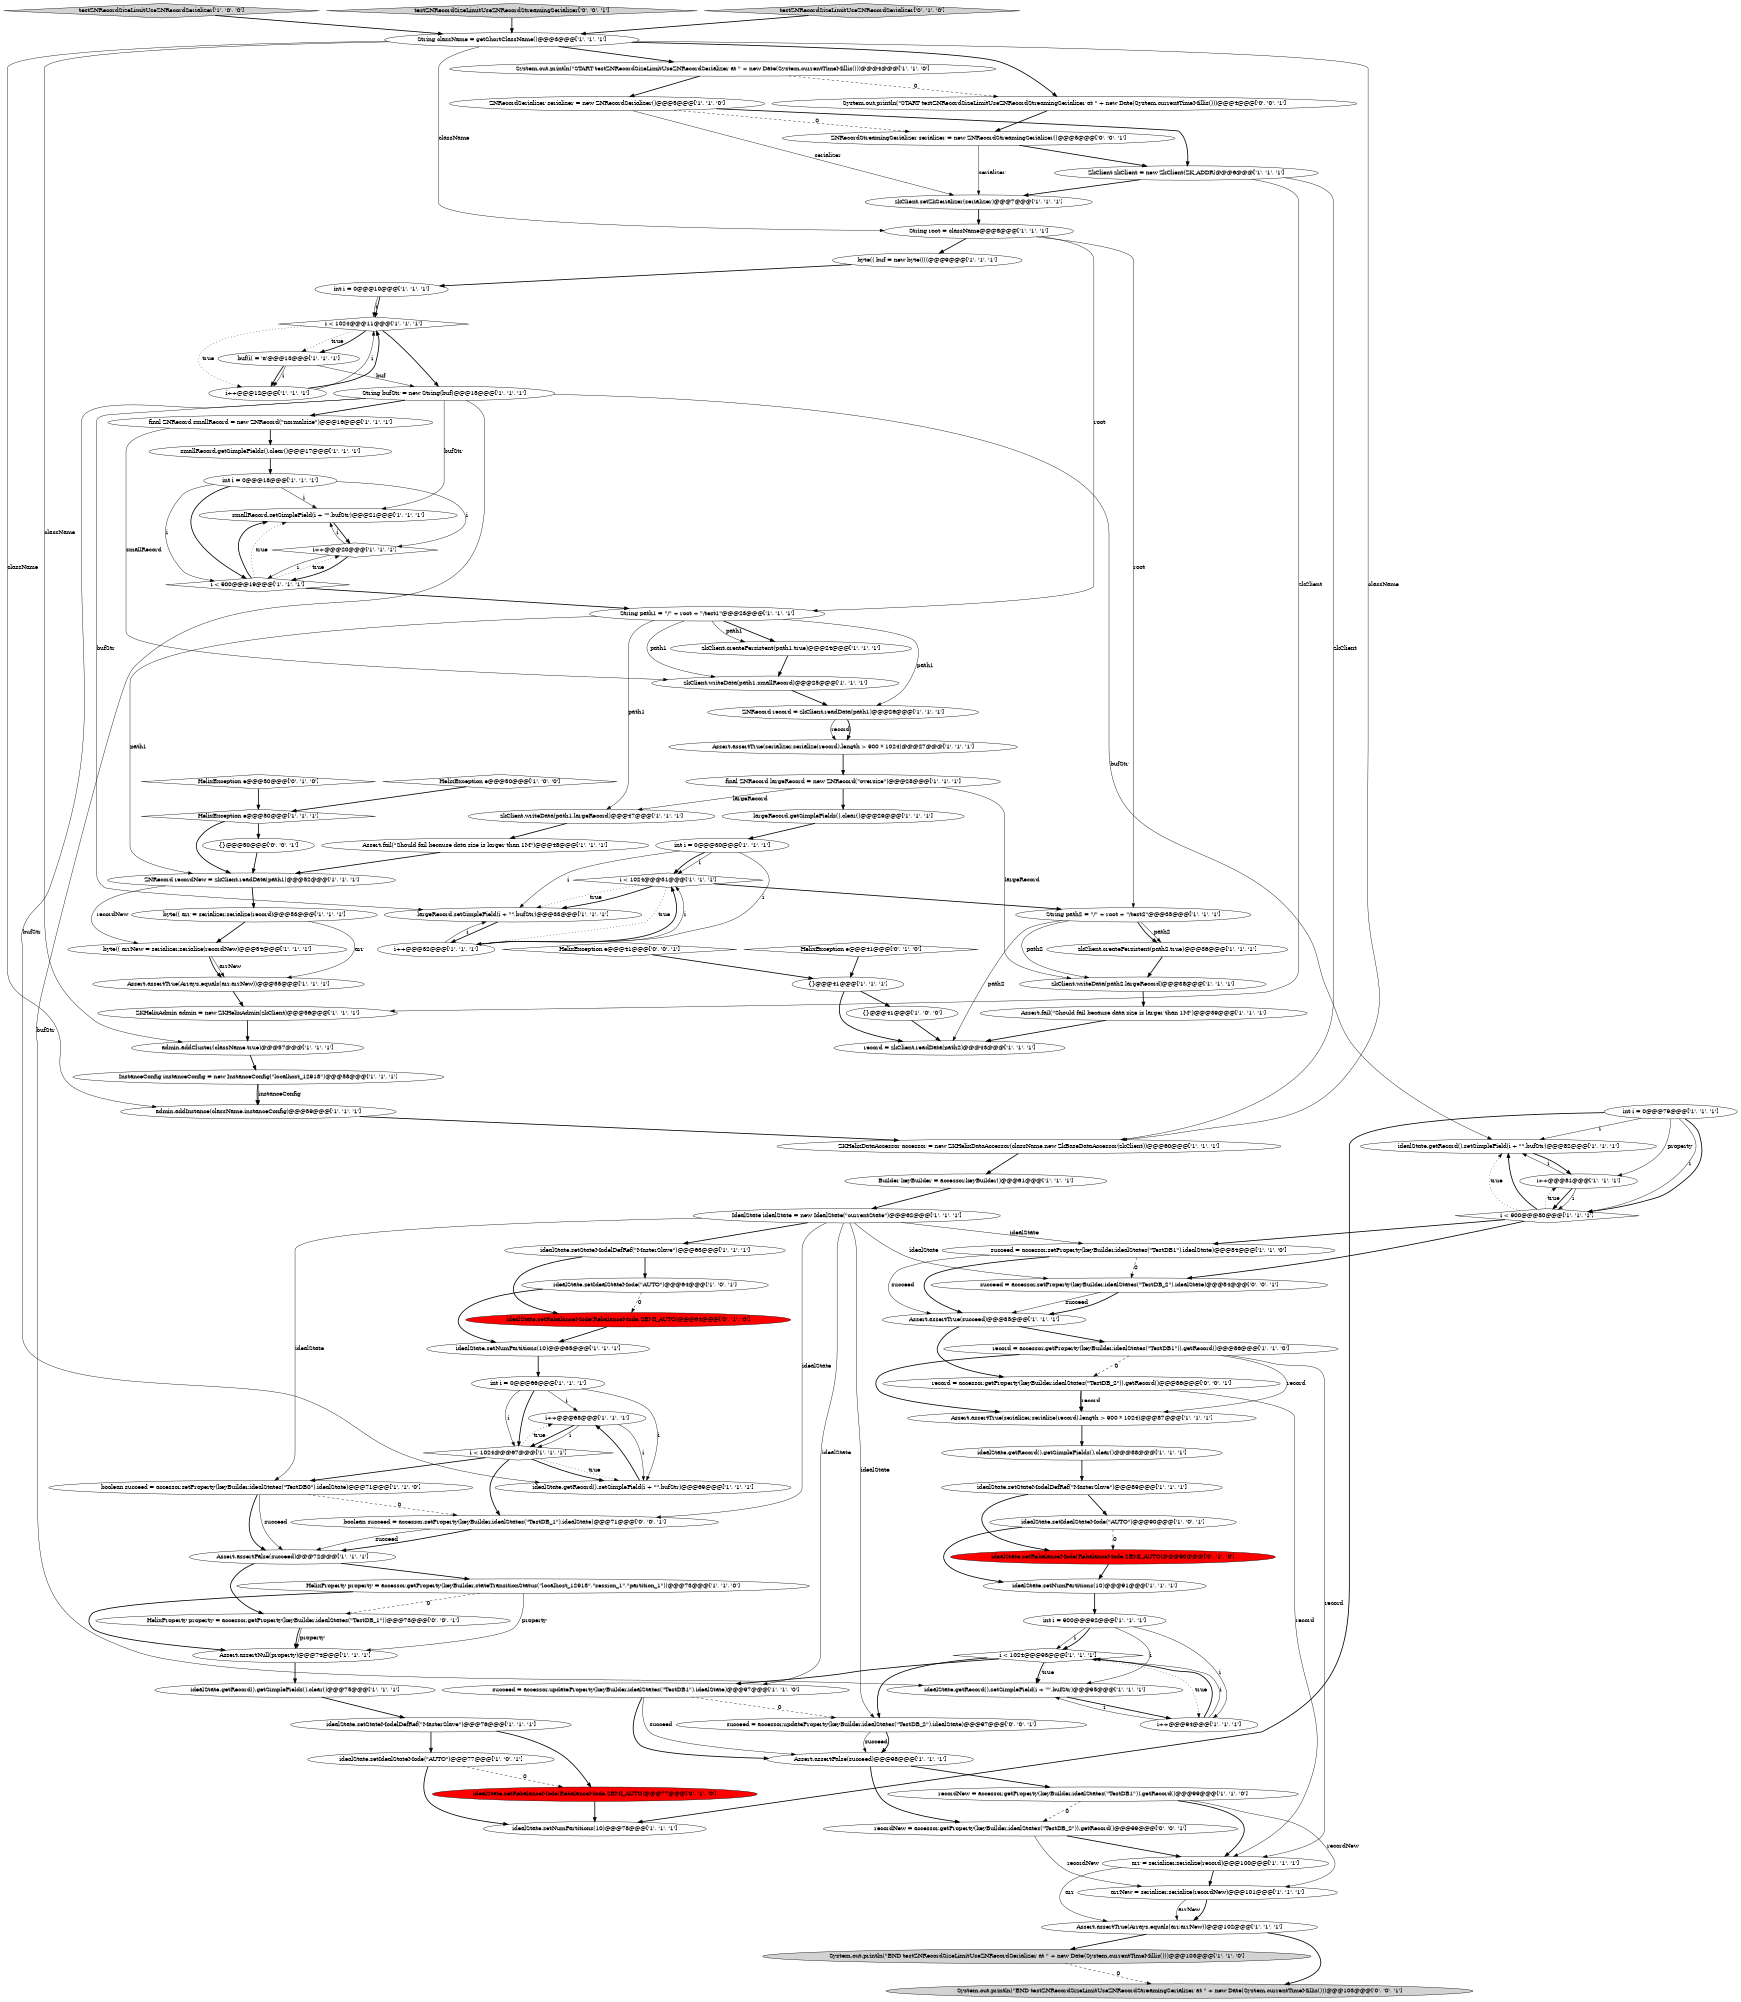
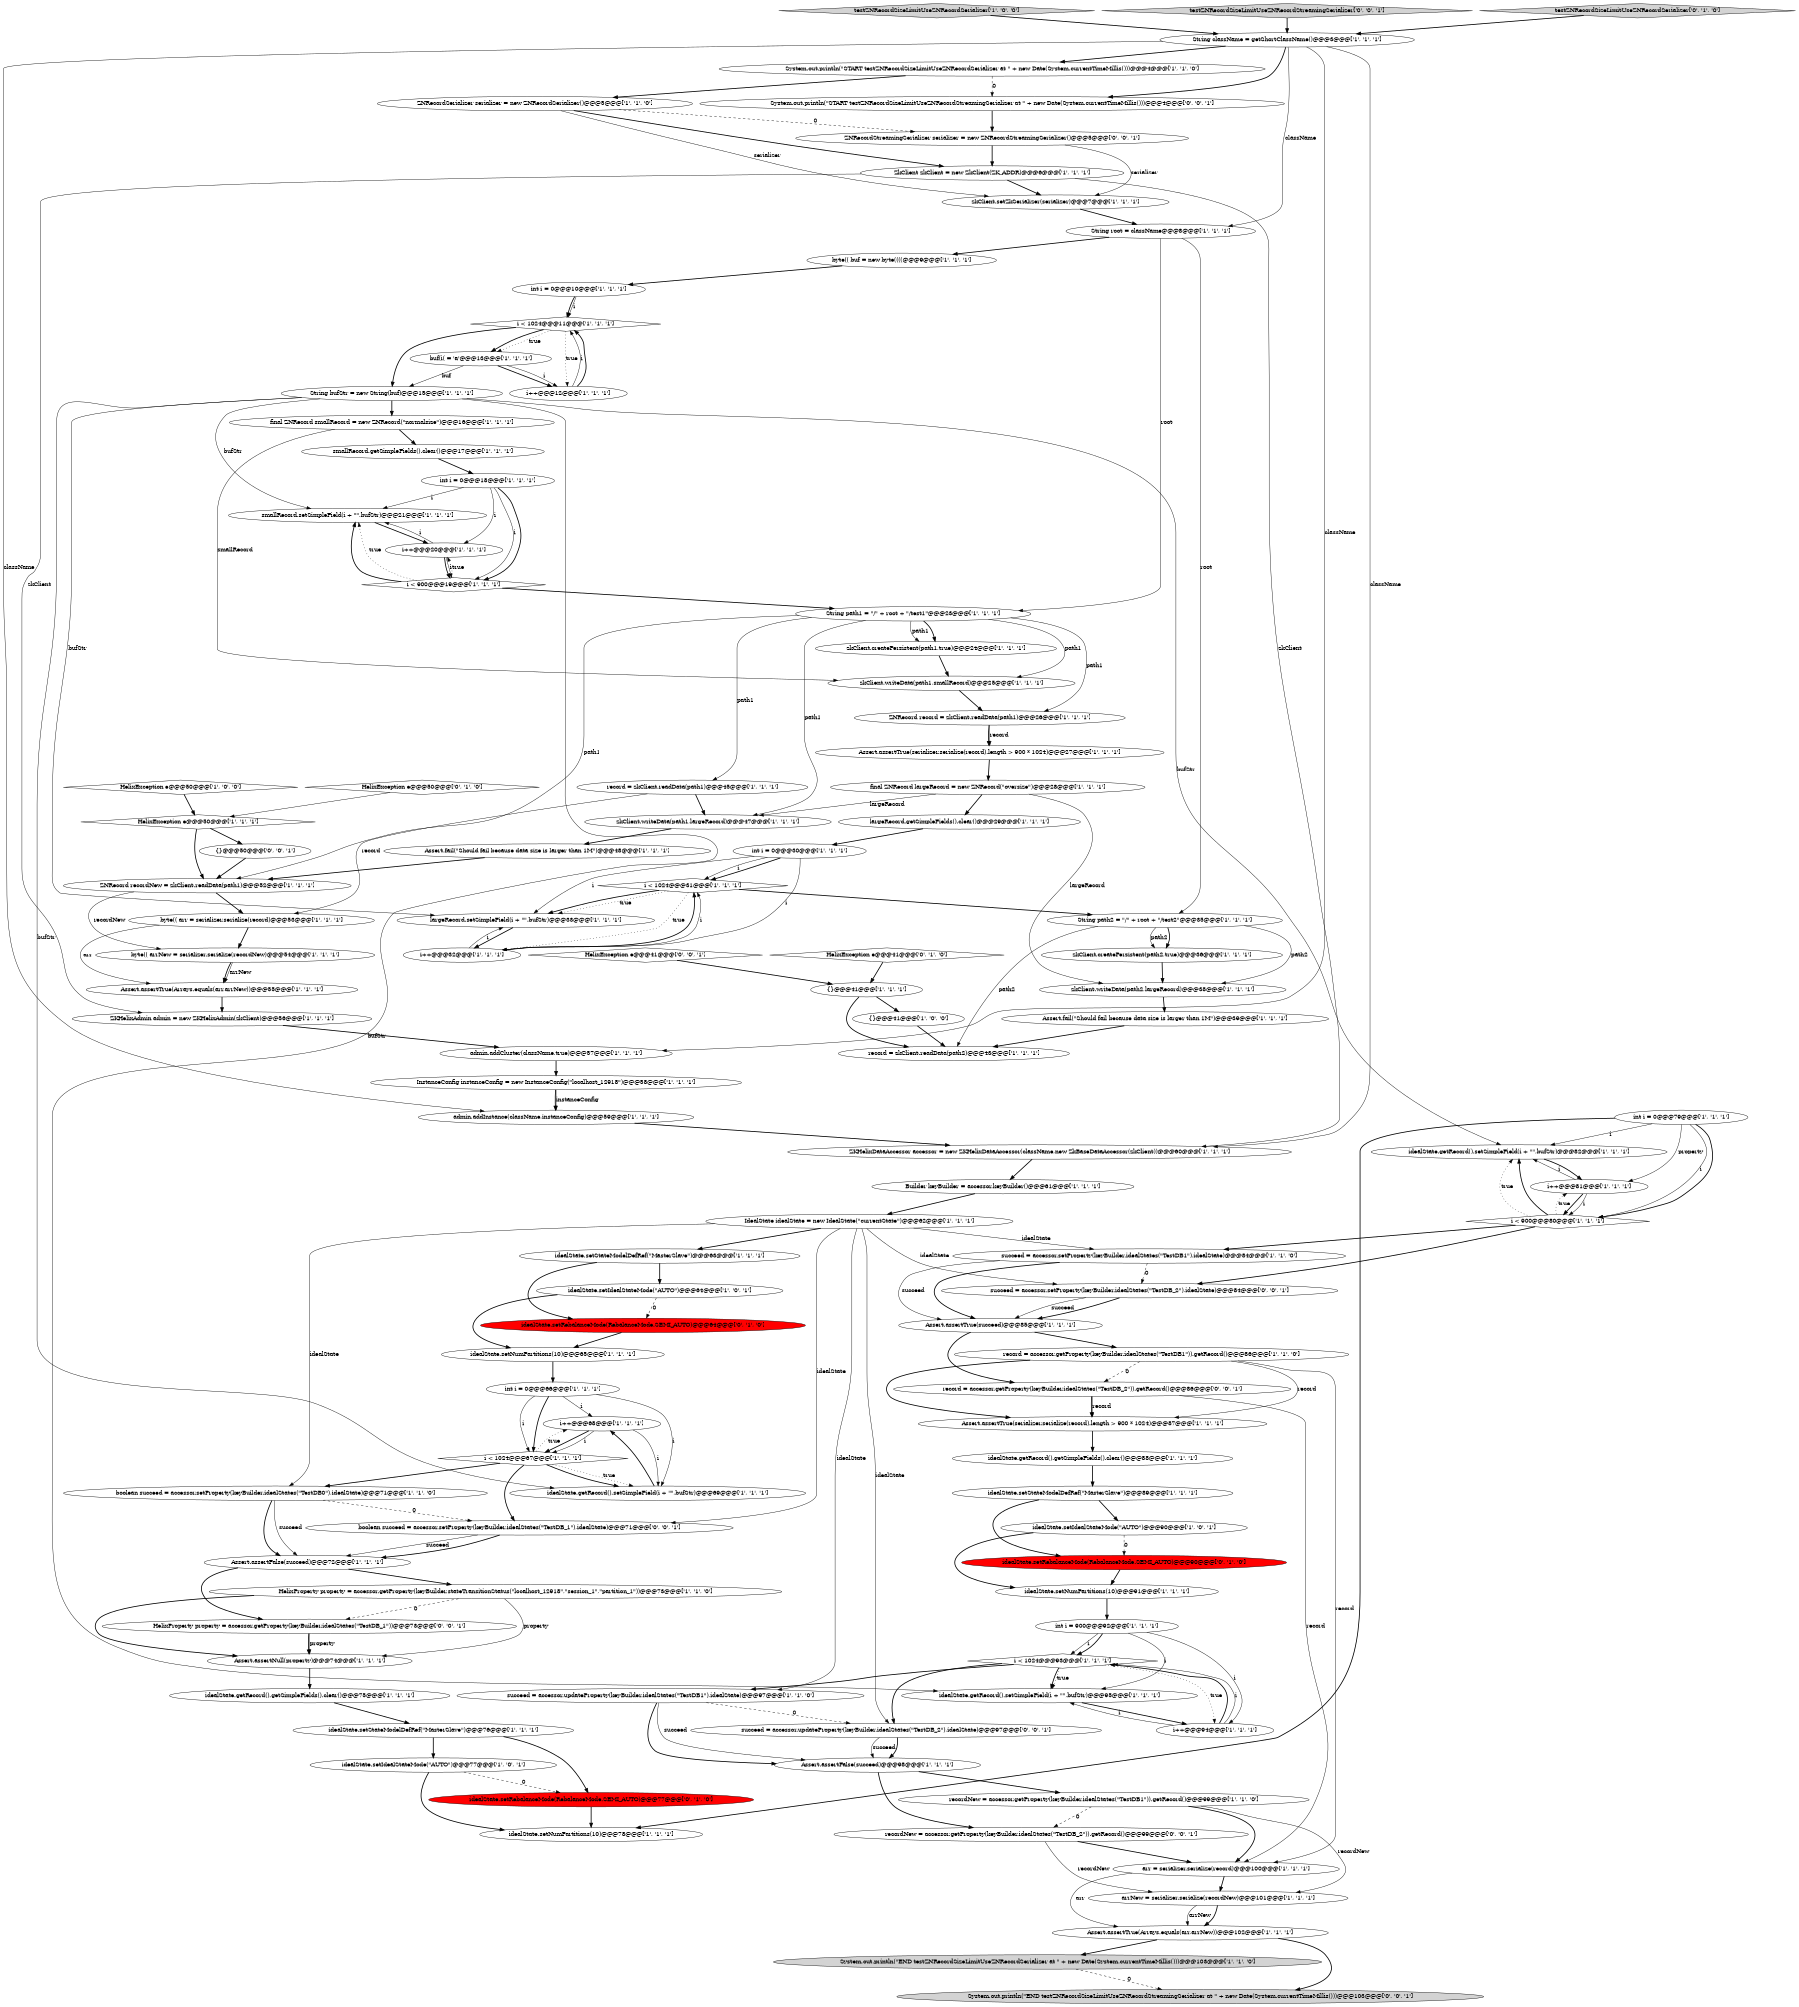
node "i++@@@20@@@['1', '1', '1']": shape diamond -> ellipse
node "record = zkClient.readData(path1)@@@45@@@['1', '1', '1']": added
edge "HelixException e@@@50@@@['0', '1', '0']" -> "HelixException e@@@50@@@['1', '1', '1']": style bold -> solid
